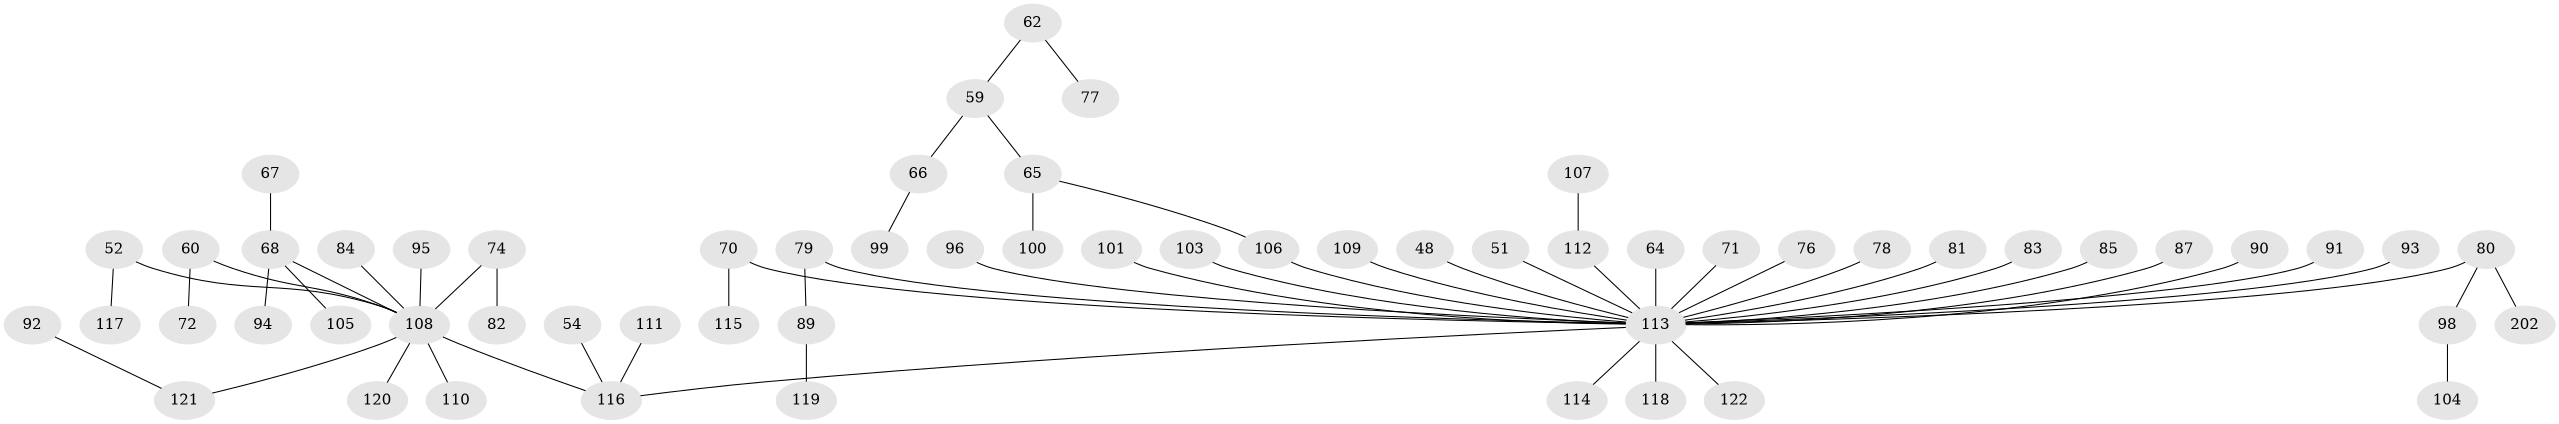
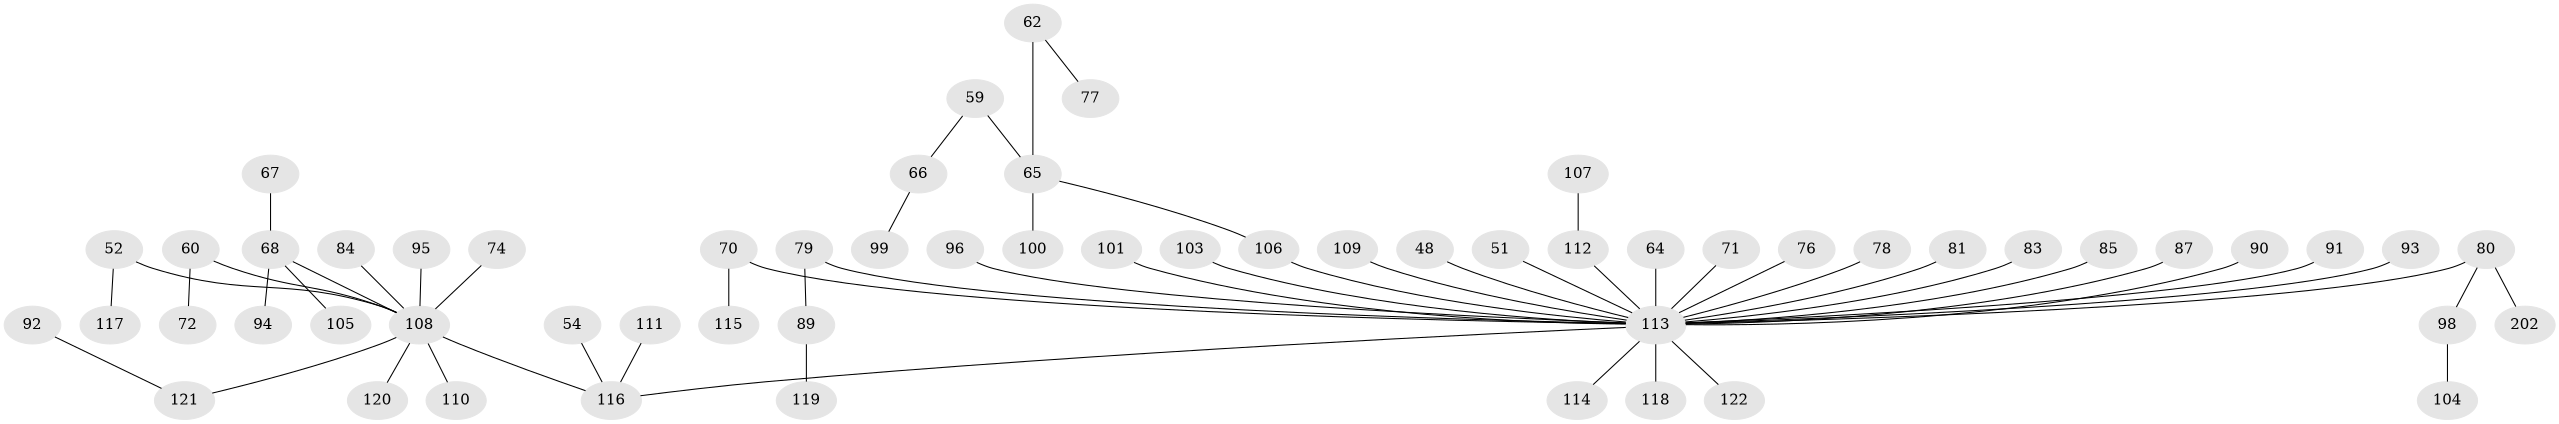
edge "62" -- "59": now "62" -- "65"
node "82": removed
